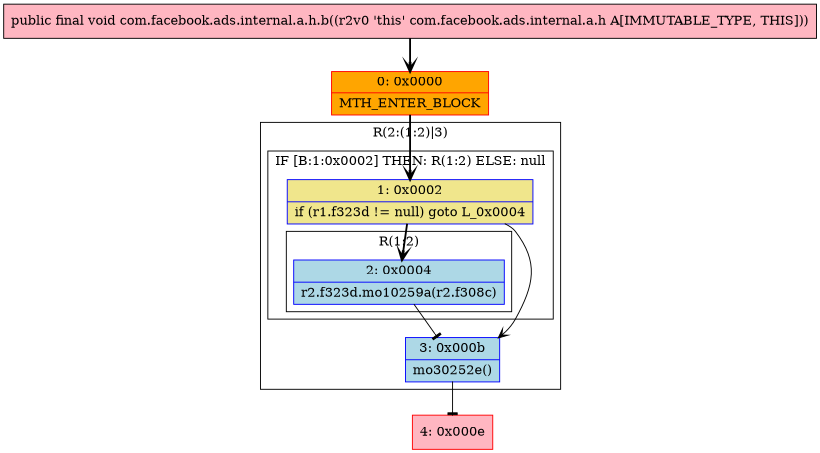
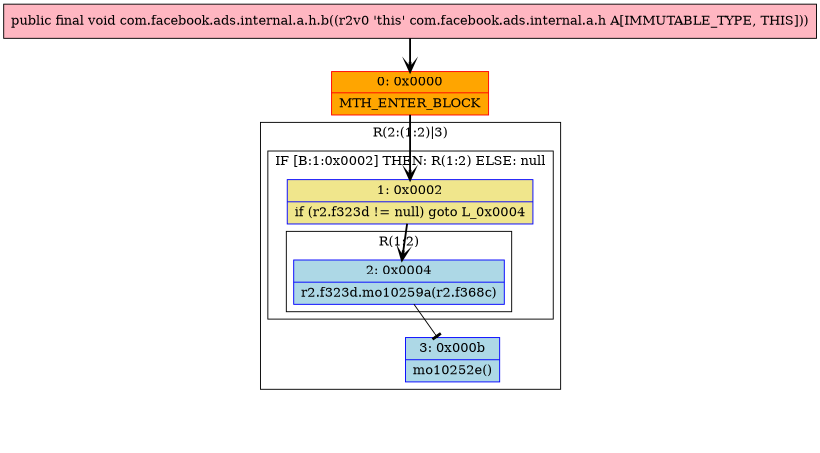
node "1: 0x0002": text "if (r1.f323d != null) goto L_0x0004" -> "if (r2.f323d != null) goto L_0x0004"
edge "1: 0x0002" -> "3: 0x000b": removed
node "2: 0x0004": text "r2.f323d.mo10259a(r2.f308c)" -> "r2.f323d.mo10259a(r2.f368c)"
node "3: 0x000b": text "mo30252e()" -> "mo10252e()"
node "4: 0x000e": removed
